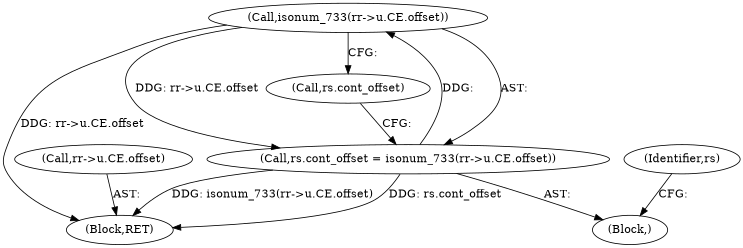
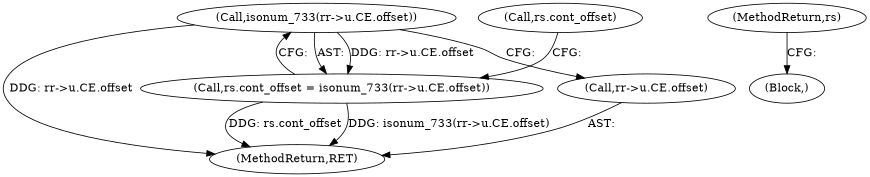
edge "(Call,isonum_733(rr->u.CE.offset))" -> "(Call,rs.cont_offset)": now "(Call,isonum_733(rr->u.CE.offset))" -> "(Call,rr->u.CE.offset)"
edge "(Call,rs.cont_offset = isonum_733(rr->u.CE.offset))" -> "(Call,isonum_733(rr->u.CE.offset))": label "DDG: " -> "CFG: "
node "(Identifier,rs)": label "(Identifier,rs)" -> "(MethodReturn,rs)"
edge "(Call,rs.cont_offset = isonum_733(rr->u.CE.offset))" -> "(Block,)": removed, label "AST:"
node "(Block,RET)": label "(Block,RET)" -> "(MethodReturn,RET)"
